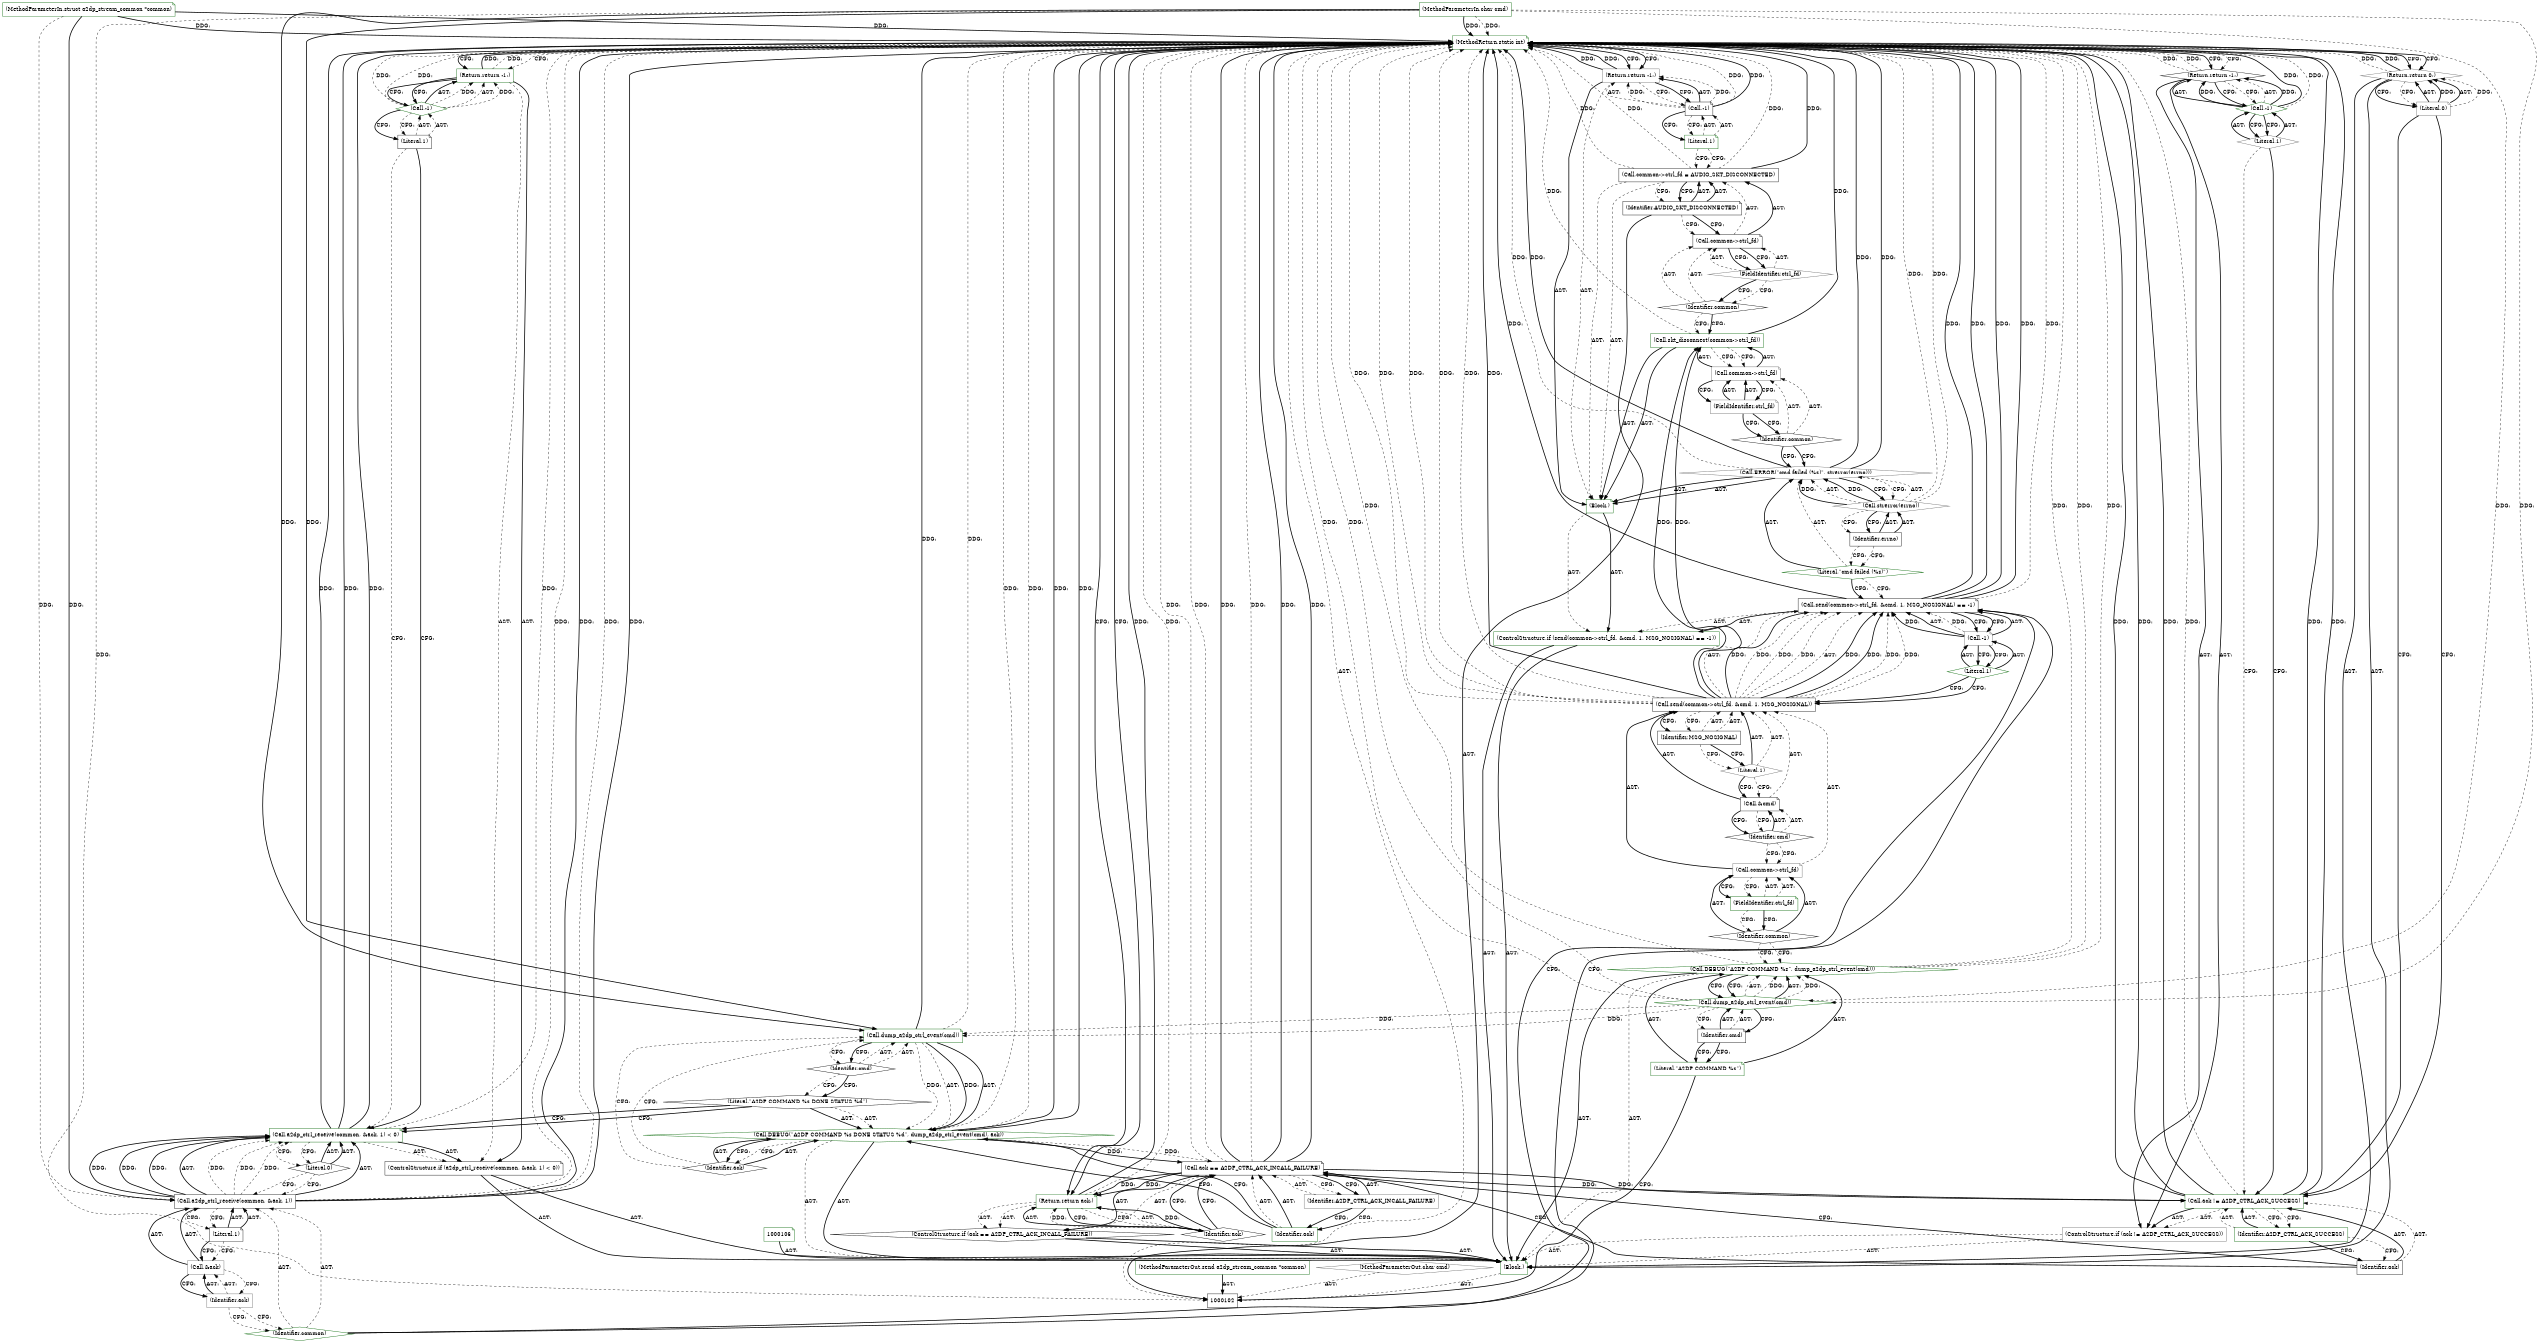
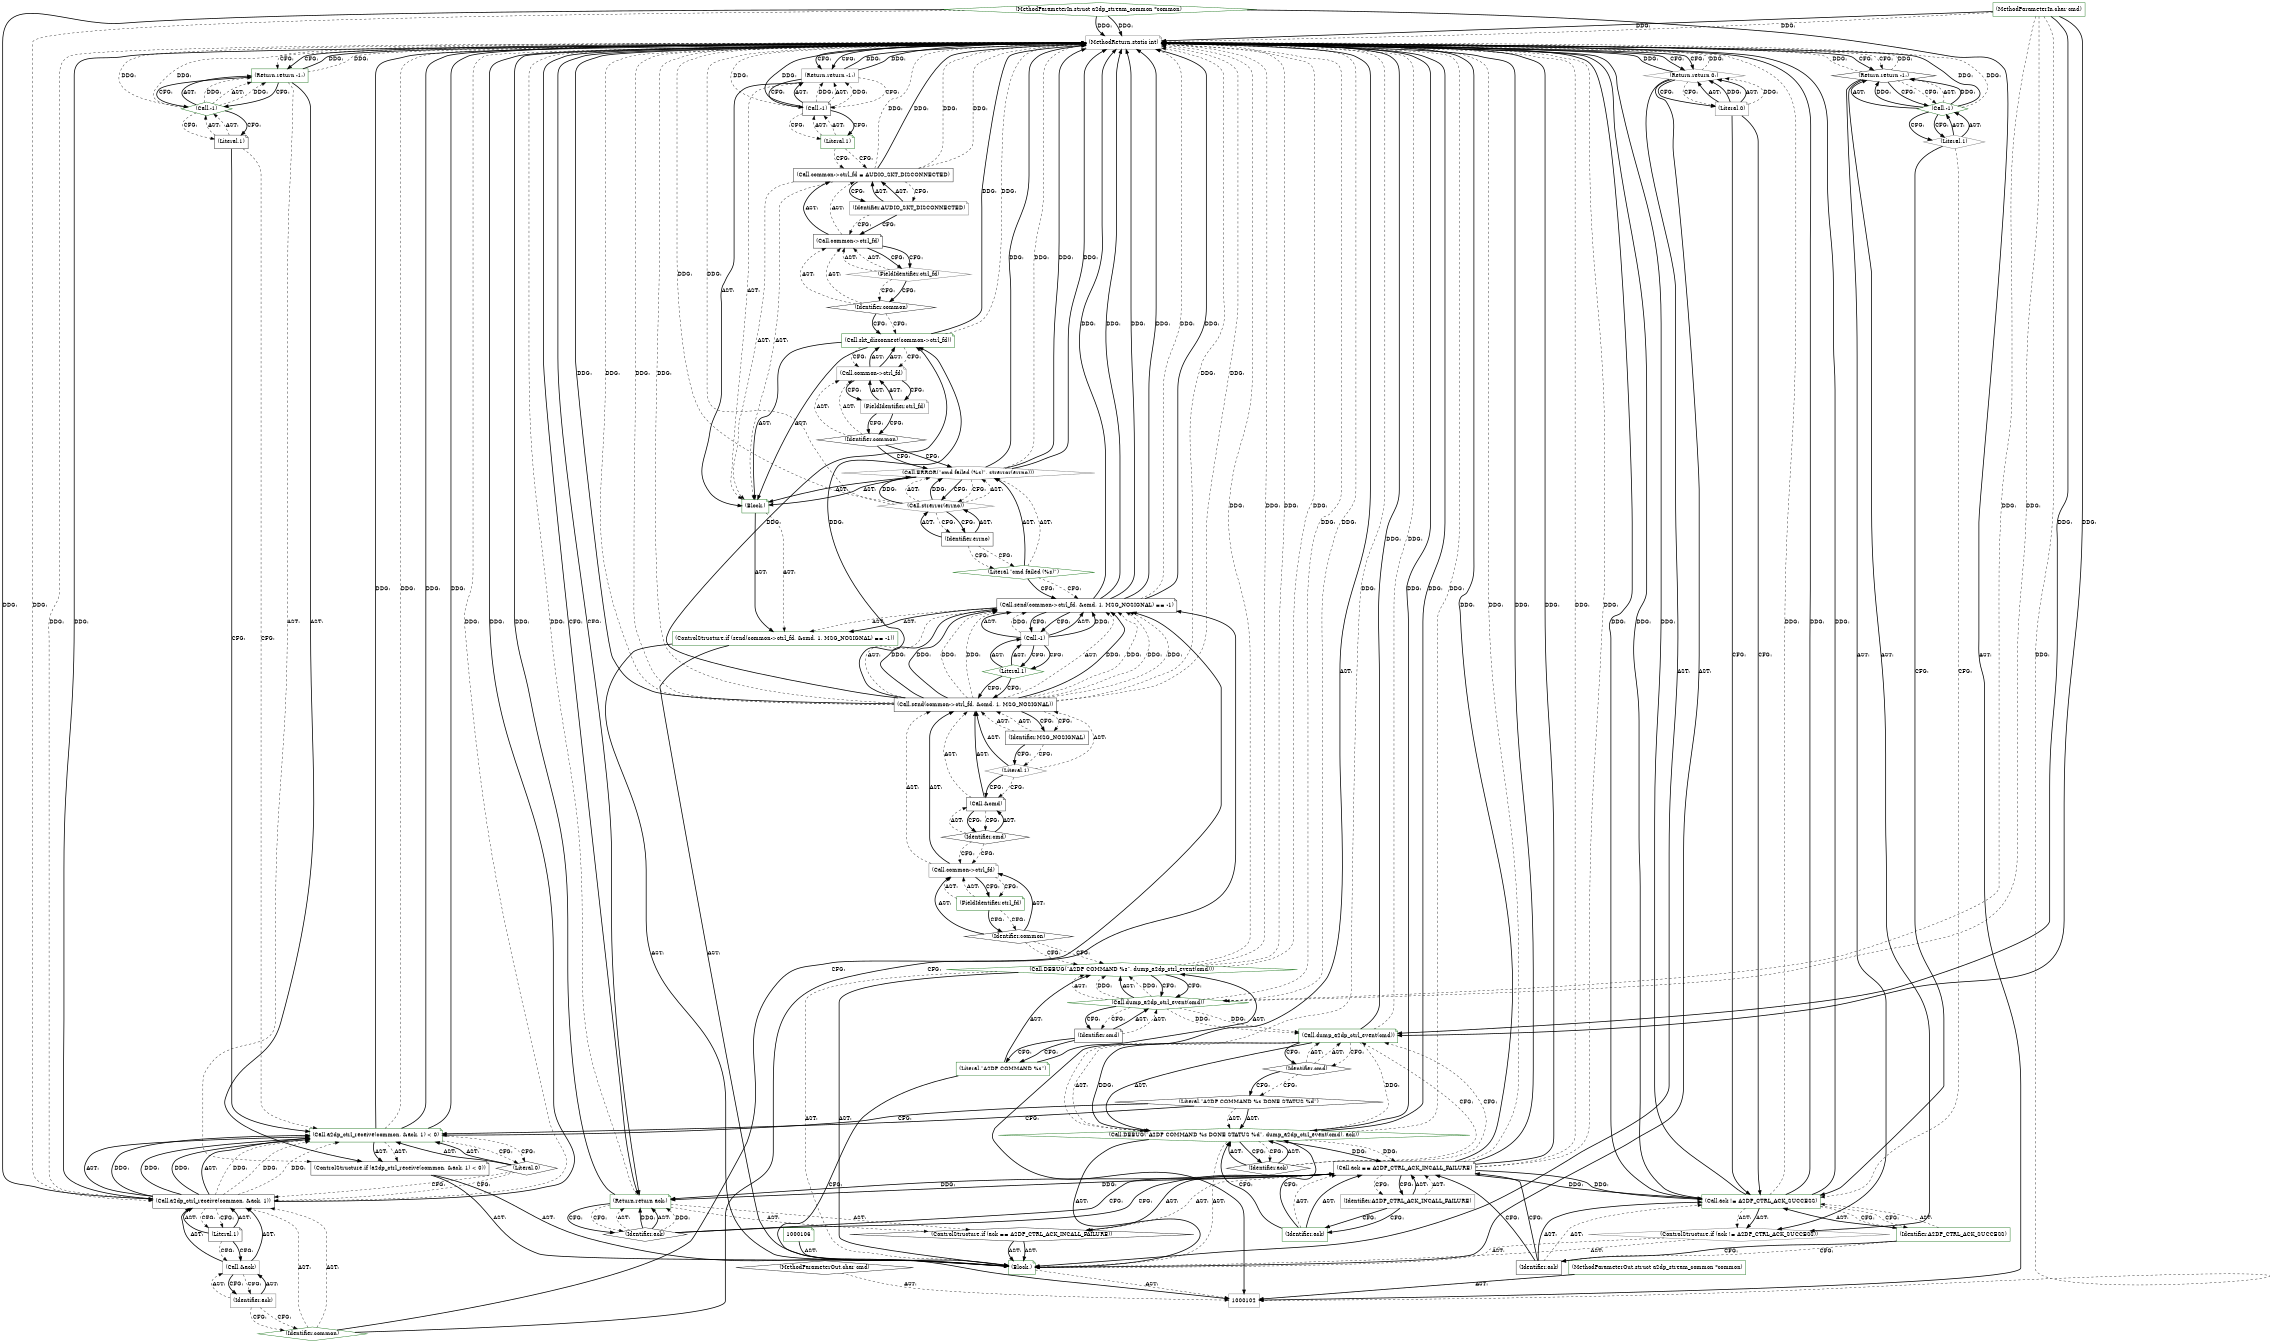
node "(MethodParameterIn,struct a2dp_stream_common *common)": shape note -> diamond
node "(MethodReturn,static int)": color darkgreen -> gray40
node "(Identifier,AUDIO_SKT_DISCONNECTED)": color black -> gray40
node "(Call,skt_disconnect(common->ctrl_fd))": shape box -> note
edge "(MethodReturn,static int)" -> "1000102": style dashed -> bold
edge "(Identifier,AUDIO_SKT_DISCONNECTED)" -> "1000102": now "(MethodParameterIn,struct a2dp_stream_common *common)" -> "1000102"
node "(ControlStructure,if (ack != A2DP_CTRL_ACK_SUCCESS))": shape box -> diamond
node "(MethodParameterOut,send a2dp_stream_common *common)": label "(MethodParameterOut,send a2dp_stream_common *common)" -> "(MethodParameterOut,struct a2dp_stream_common *common)"
node "(MethodParameterOut,char cmd)": color gray40 -> black
node "1000102": color black -> gray40
